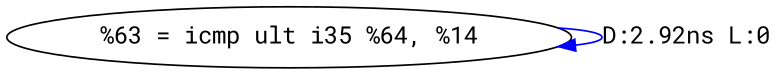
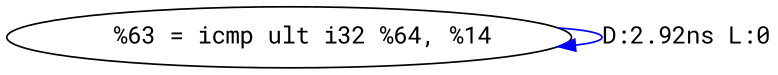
node "%63 = icmp ult i35 %64, %14": label "%63 = icmp ult i35 %64, %14" -> "%63 = icmp ult i32 %64, %14"
